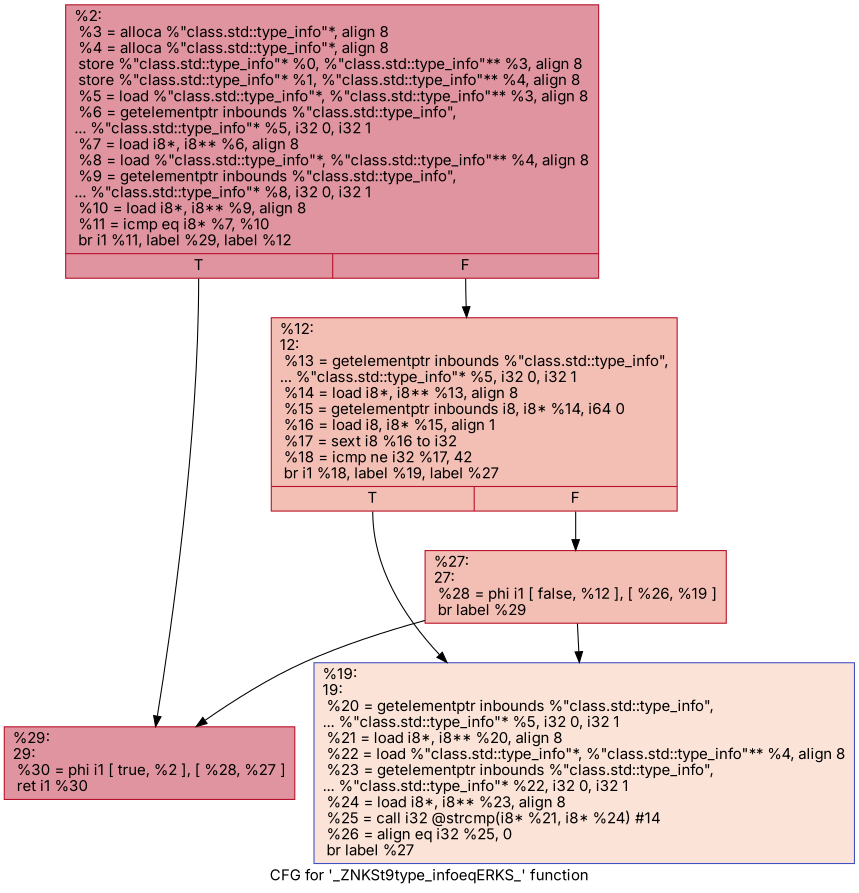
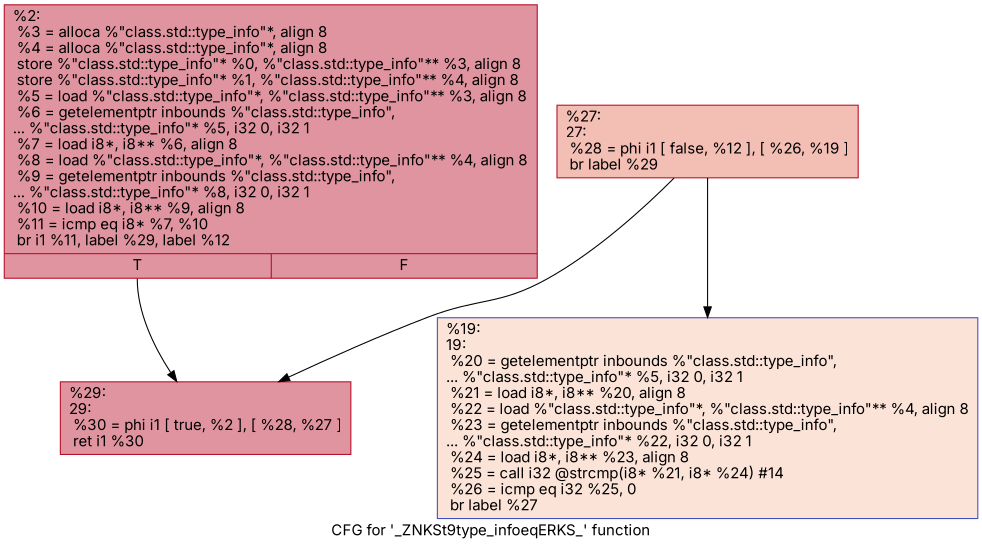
node "%12:": removed
node "%19:": text "%26 = align eq i32 %25, 0" -> "%26 = icmp eq i32 %25, 0"
